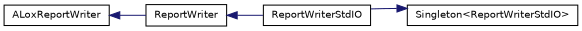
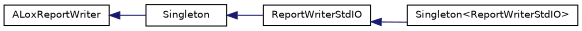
edge "ReportWriterStdIO" -> "Singleton<ReportWriterStdIO>": reversed
node "ReportWriter": label "ReportWriter" -> "Singleton"
